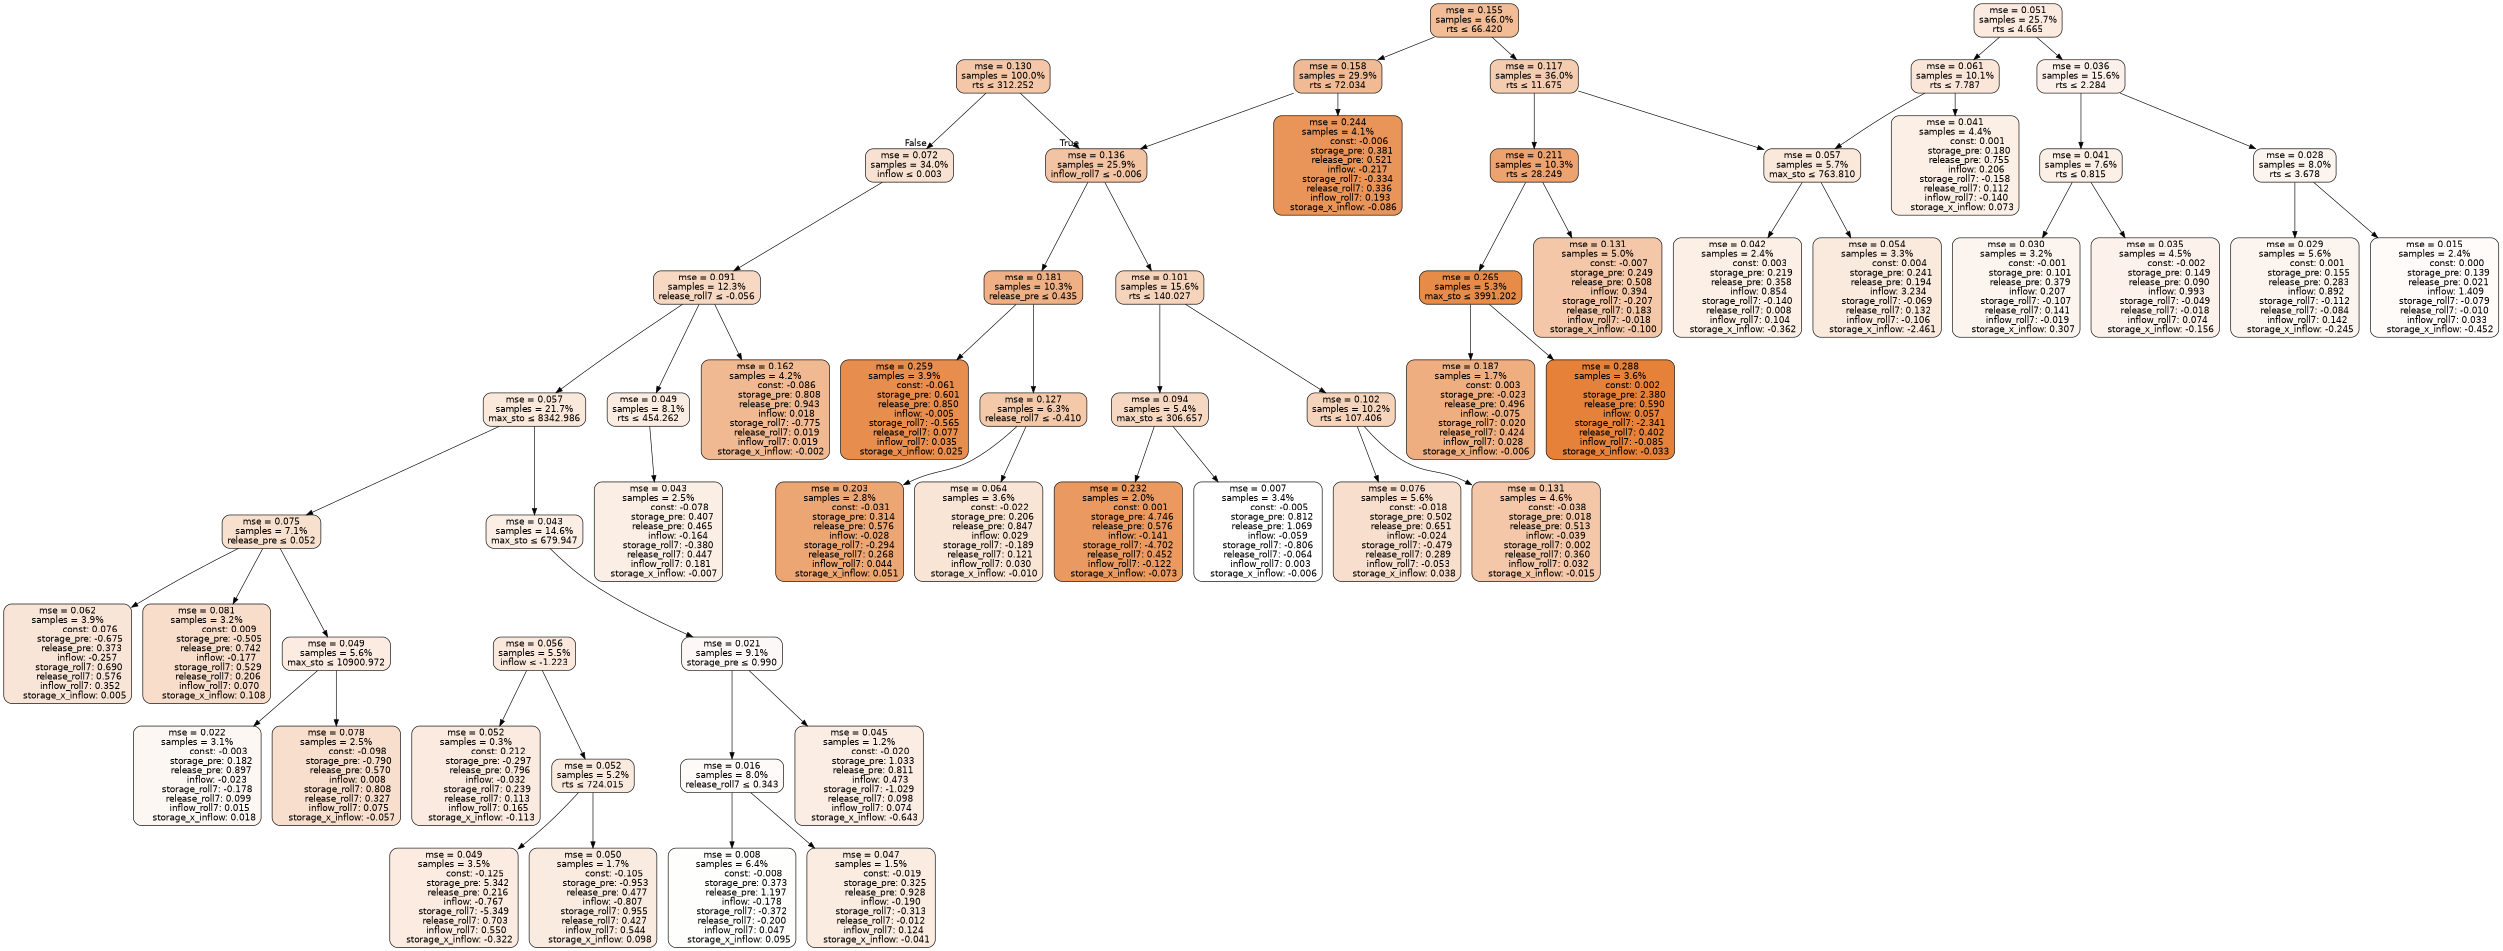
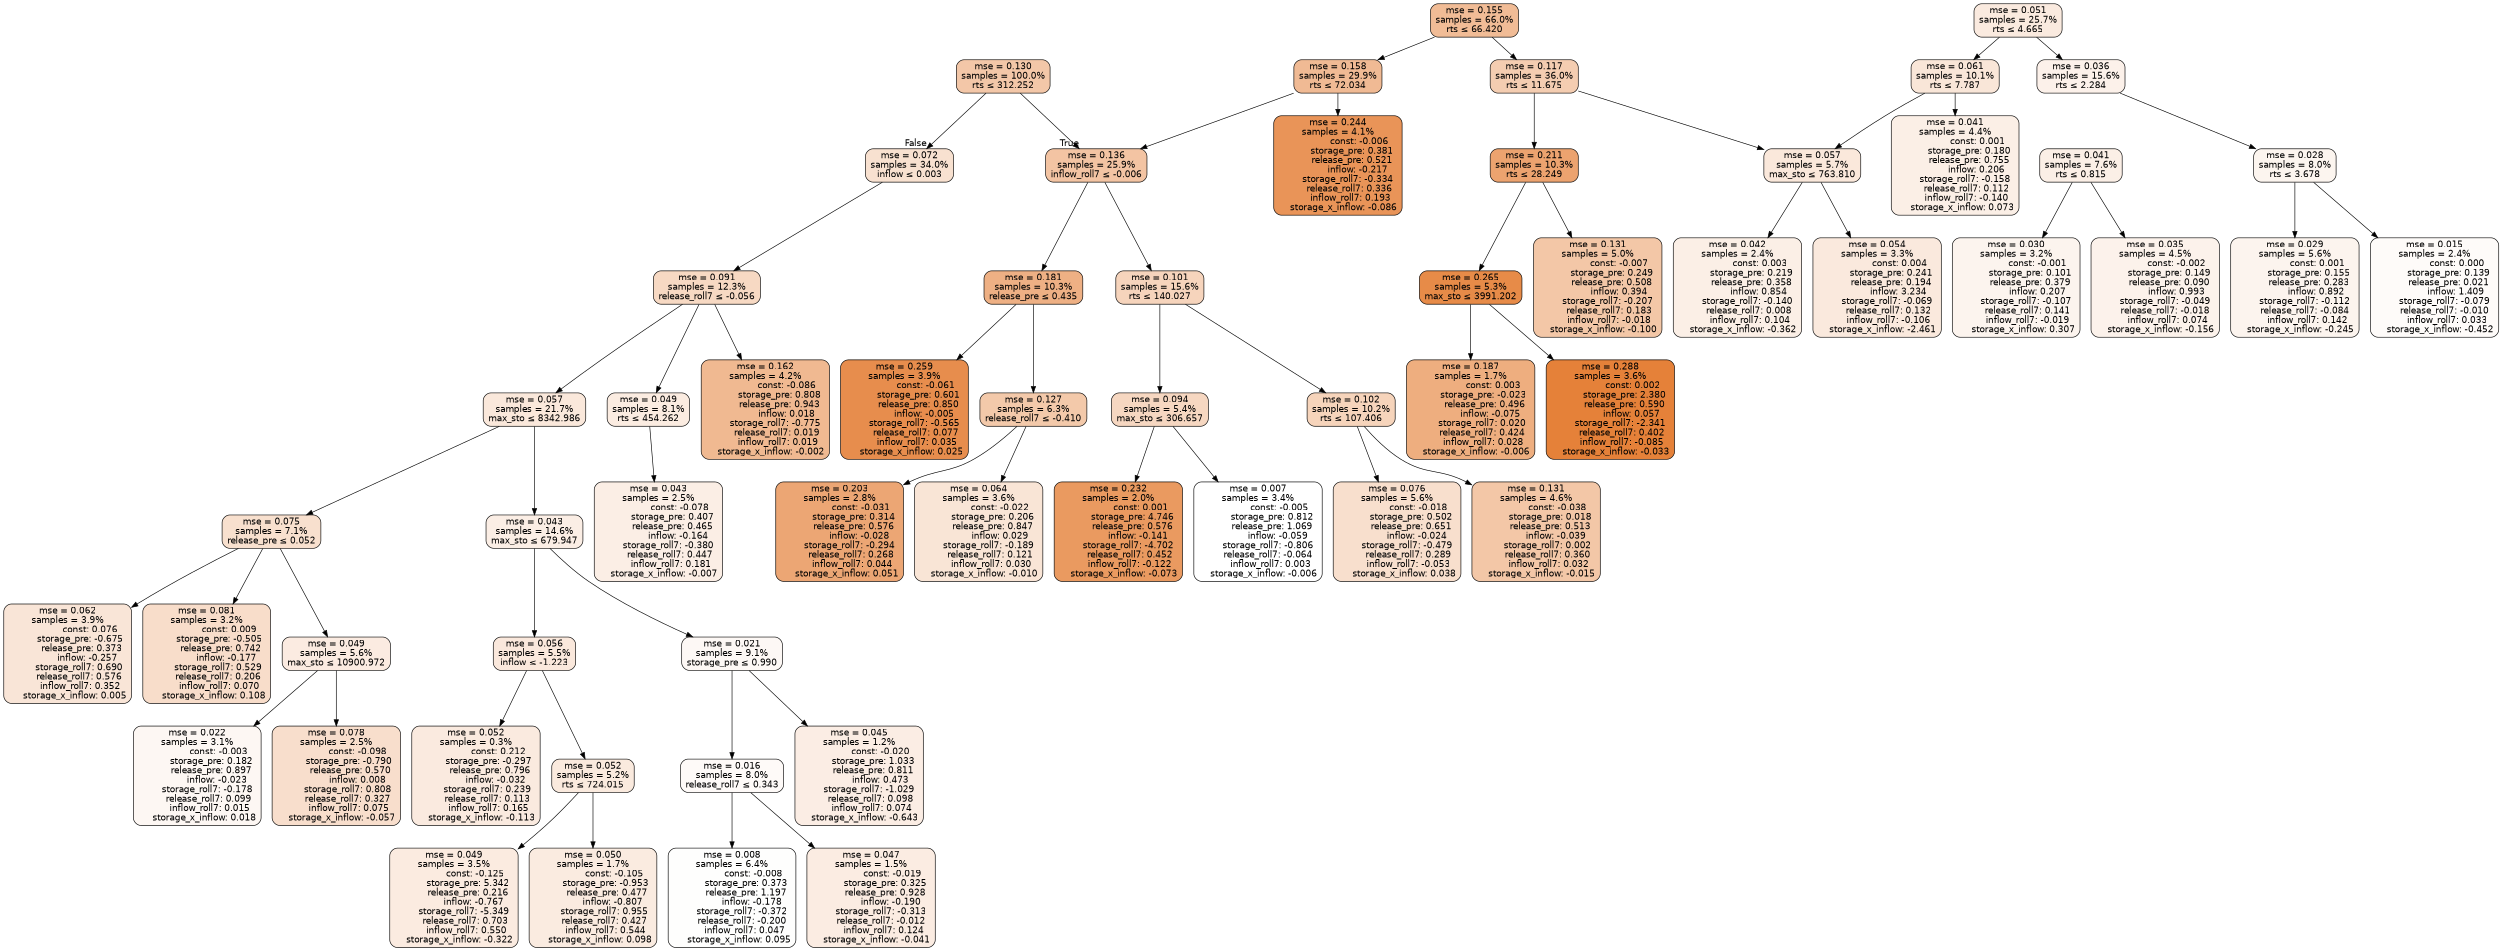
edge "mse = 0.036 samples = 15.6% rts ≤ 2.284" -> "mse = 0.041 samples = 7.6% rts ≤ 0.815": removed
edge "mse = 0.043 samples = 14.6% max_sto ≤ 679.947" -> "mse = 0.056 samples = 5.5% inflow ≤ -1.223": added
